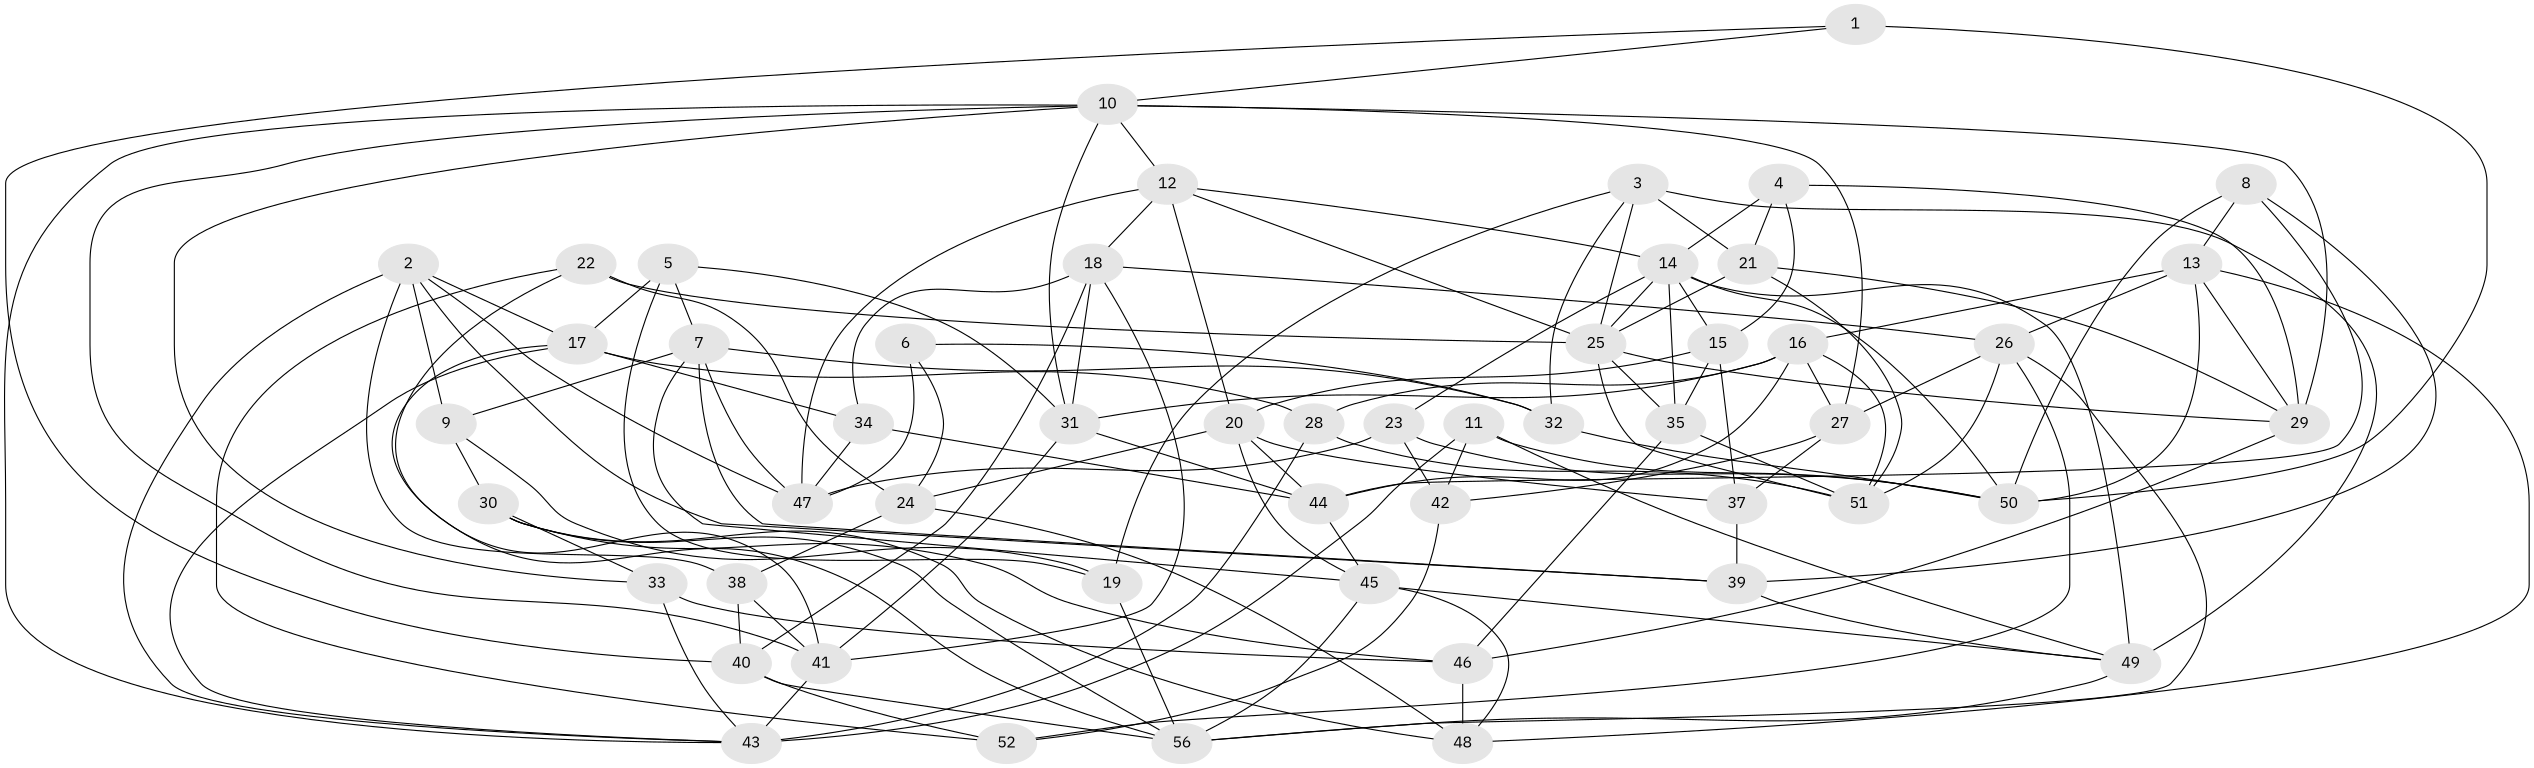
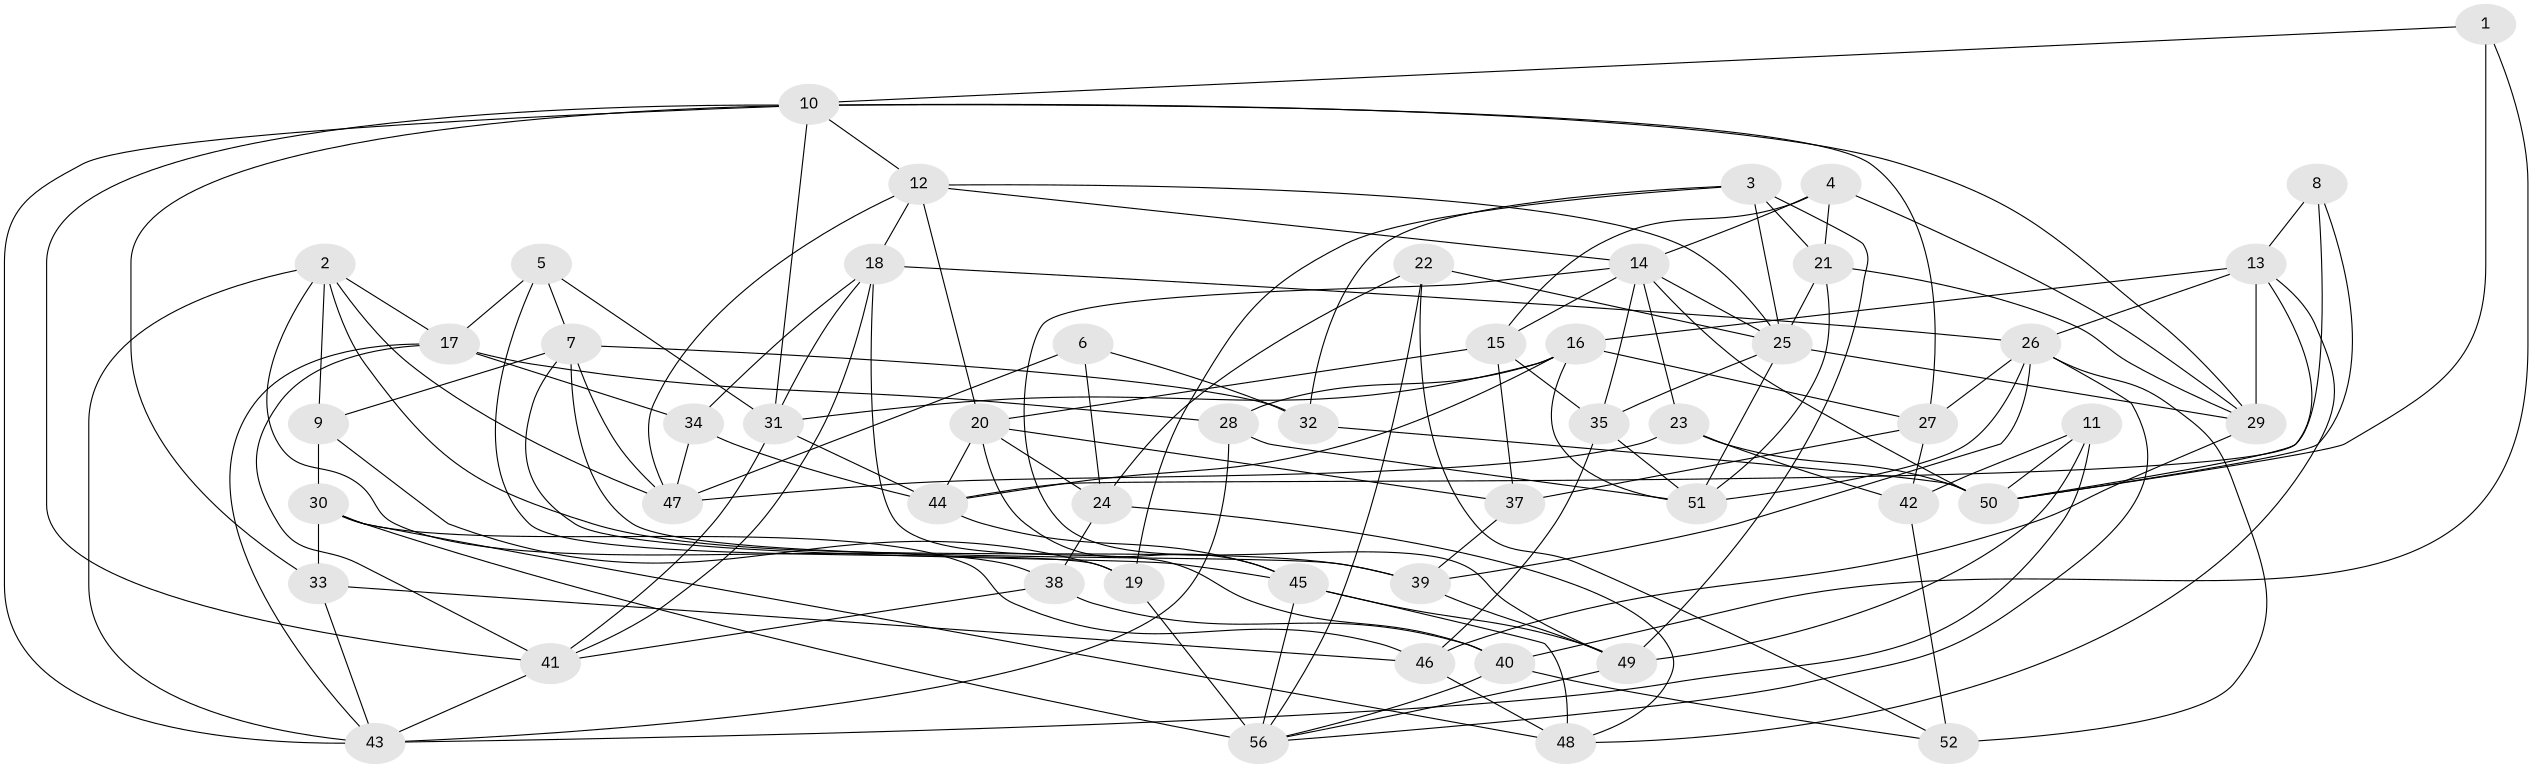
edge "8" -- "39": now "26" -- "39"
